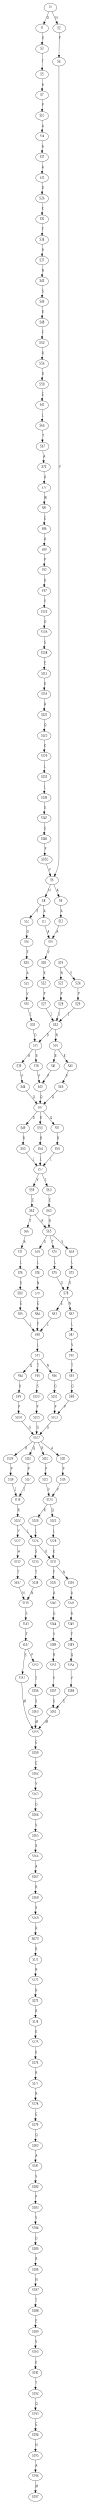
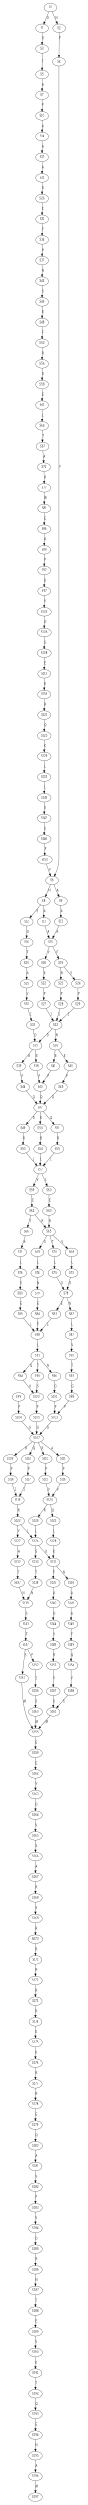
node "S950": label "S950" -> "S150"
edge "S15" -> "S19": added, label "F"
edge "S94" -> "S99": now "S94" -> "S100"
